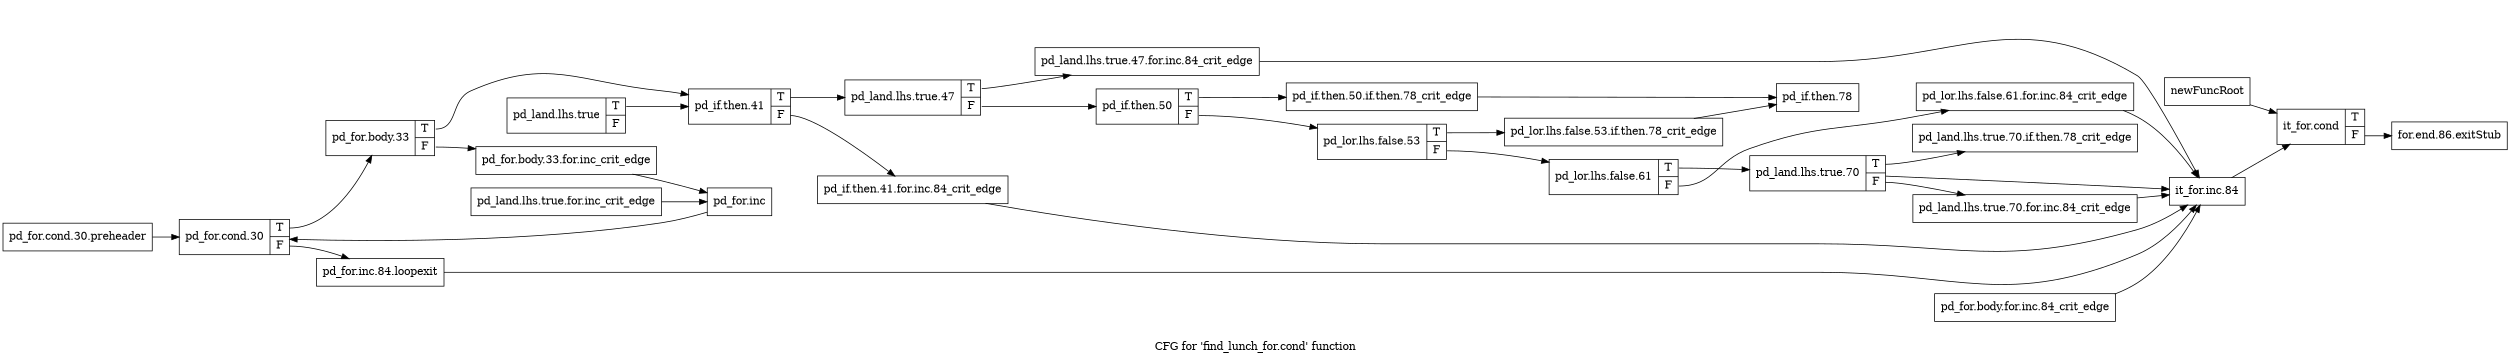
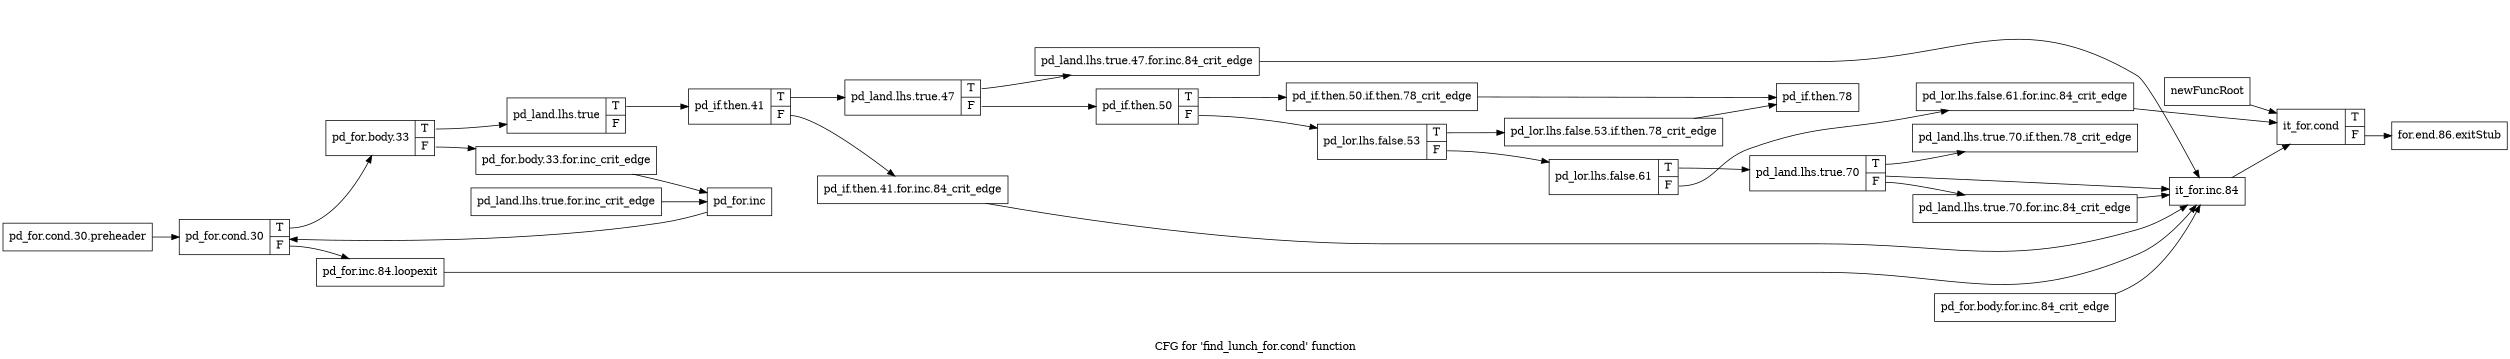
edge "pd_for.body.33" -> "pd_if.then.41": now "pd_for.body.33" -> "pd_land.lhs.true"
edge "pd_lor.lhs.false.61.for.inc.84_crit_edge" -> "it_for.inc.84": now "pd_lor.lhs.false.61.for.inc.84_crit_edge" -> "it_for.cond"
